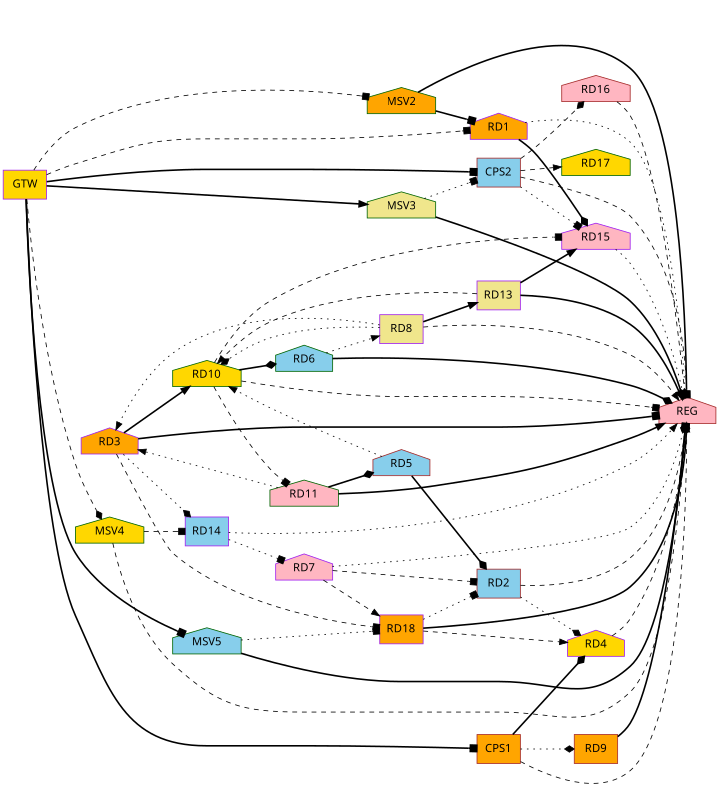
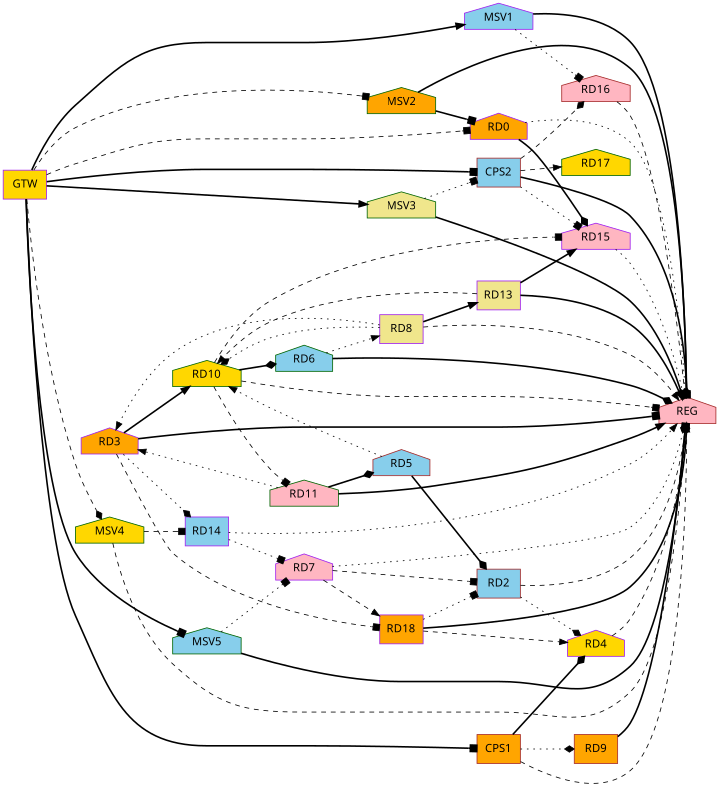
node "MSV1": added
node "RD1": label "RD1" -> "RD0"
edge "CPS2" -> "REG": style dashed -> bold
edge "MSV5" -> "RD18": now "MSV5" -> "RD7"
